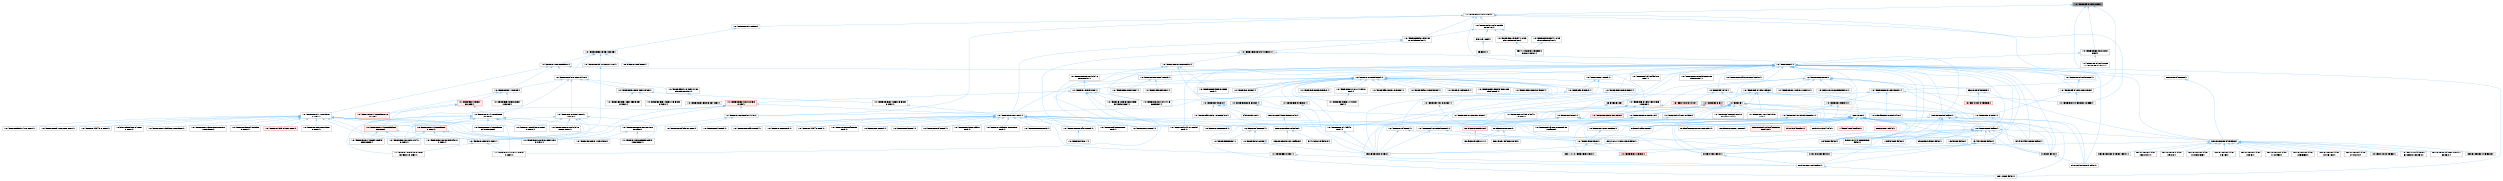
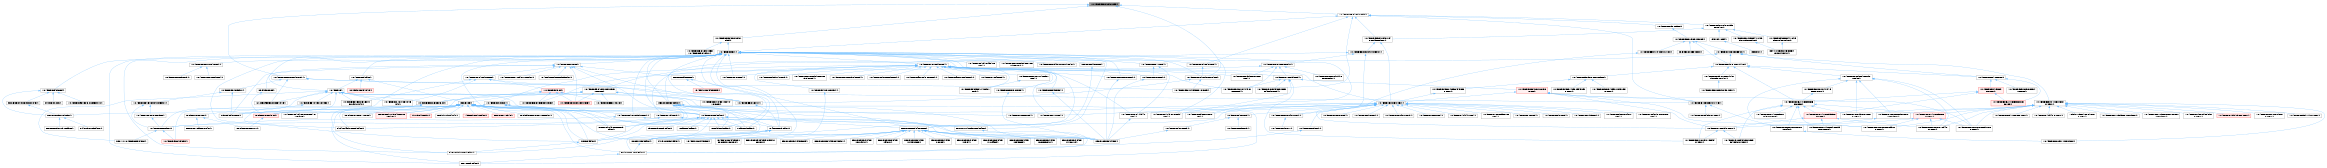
node "MovieSceneStitchAnimTrack.h": added
edge "MovieSceneMaterialTrack.h" -> "MovieSceneCustomPrimitive DataSection.h": now "MovieSceneMaterialTrack.h" -> "MovieSceneParameterSection.h"
node "MovieSceneLegacyPlayer.h": added
edge "MovieSceneCustomPrimitive DataSystem.h" -> "MovieScenePreAnimatedState Storage.h": reversed
edge "MovieSceneInterrogatedProperty Instantiator.h" -> "MovieScenePropertyComponent Handler.h": reversed
node "SequencerTrackFilter _TimeWarp.h": label "SequencerTrackFilter _TimeWarp.h" -> "SequencerTrackFilter _DataSection.h"
